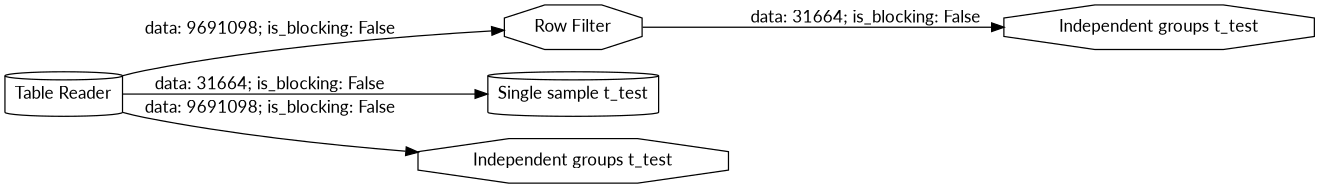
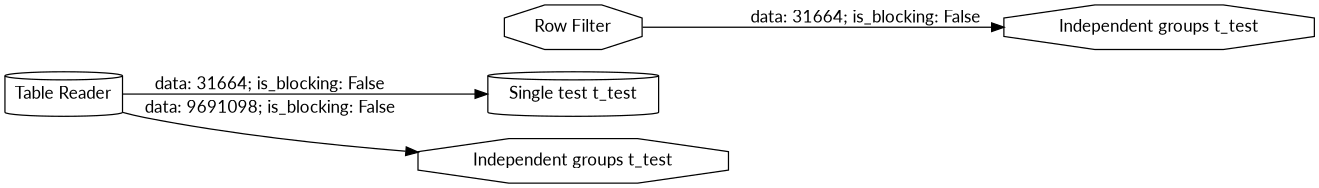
edge "Table Reader" -> "Row Filter": removed, label "data: 9691098; is_blocking: False"
node "Single sample t_test": label "Single sample t_test" -> "Single test t_test"
